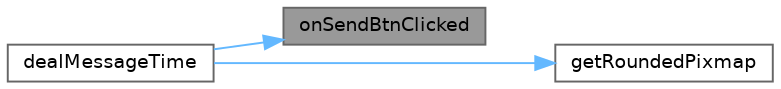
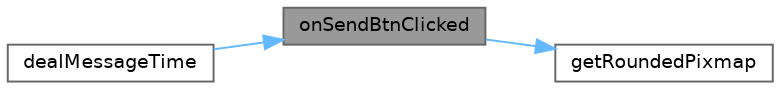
edge "dealMessageTime" -> "getRoundedPixmap": now "onSendBtnClicked" -> "getRoundedPixmap"
